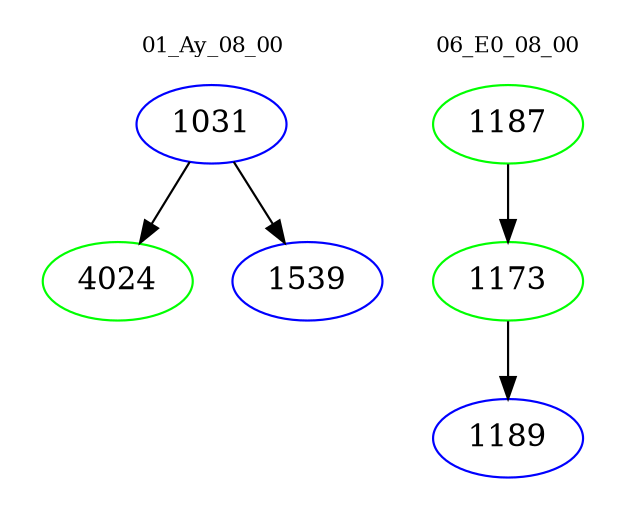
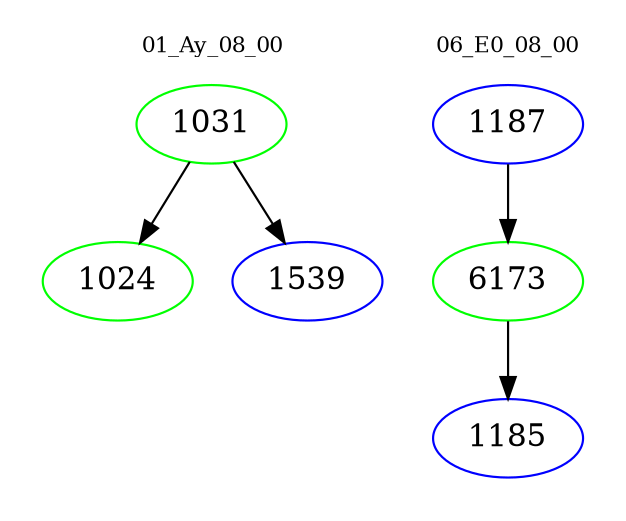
node "1031": color blue -> green
node "1187": color green -> blue
node "4024": label "4024" -> "1024"
node "1173": label "1173" -> "6173"
node "1189": label "1189" -> "1185"
